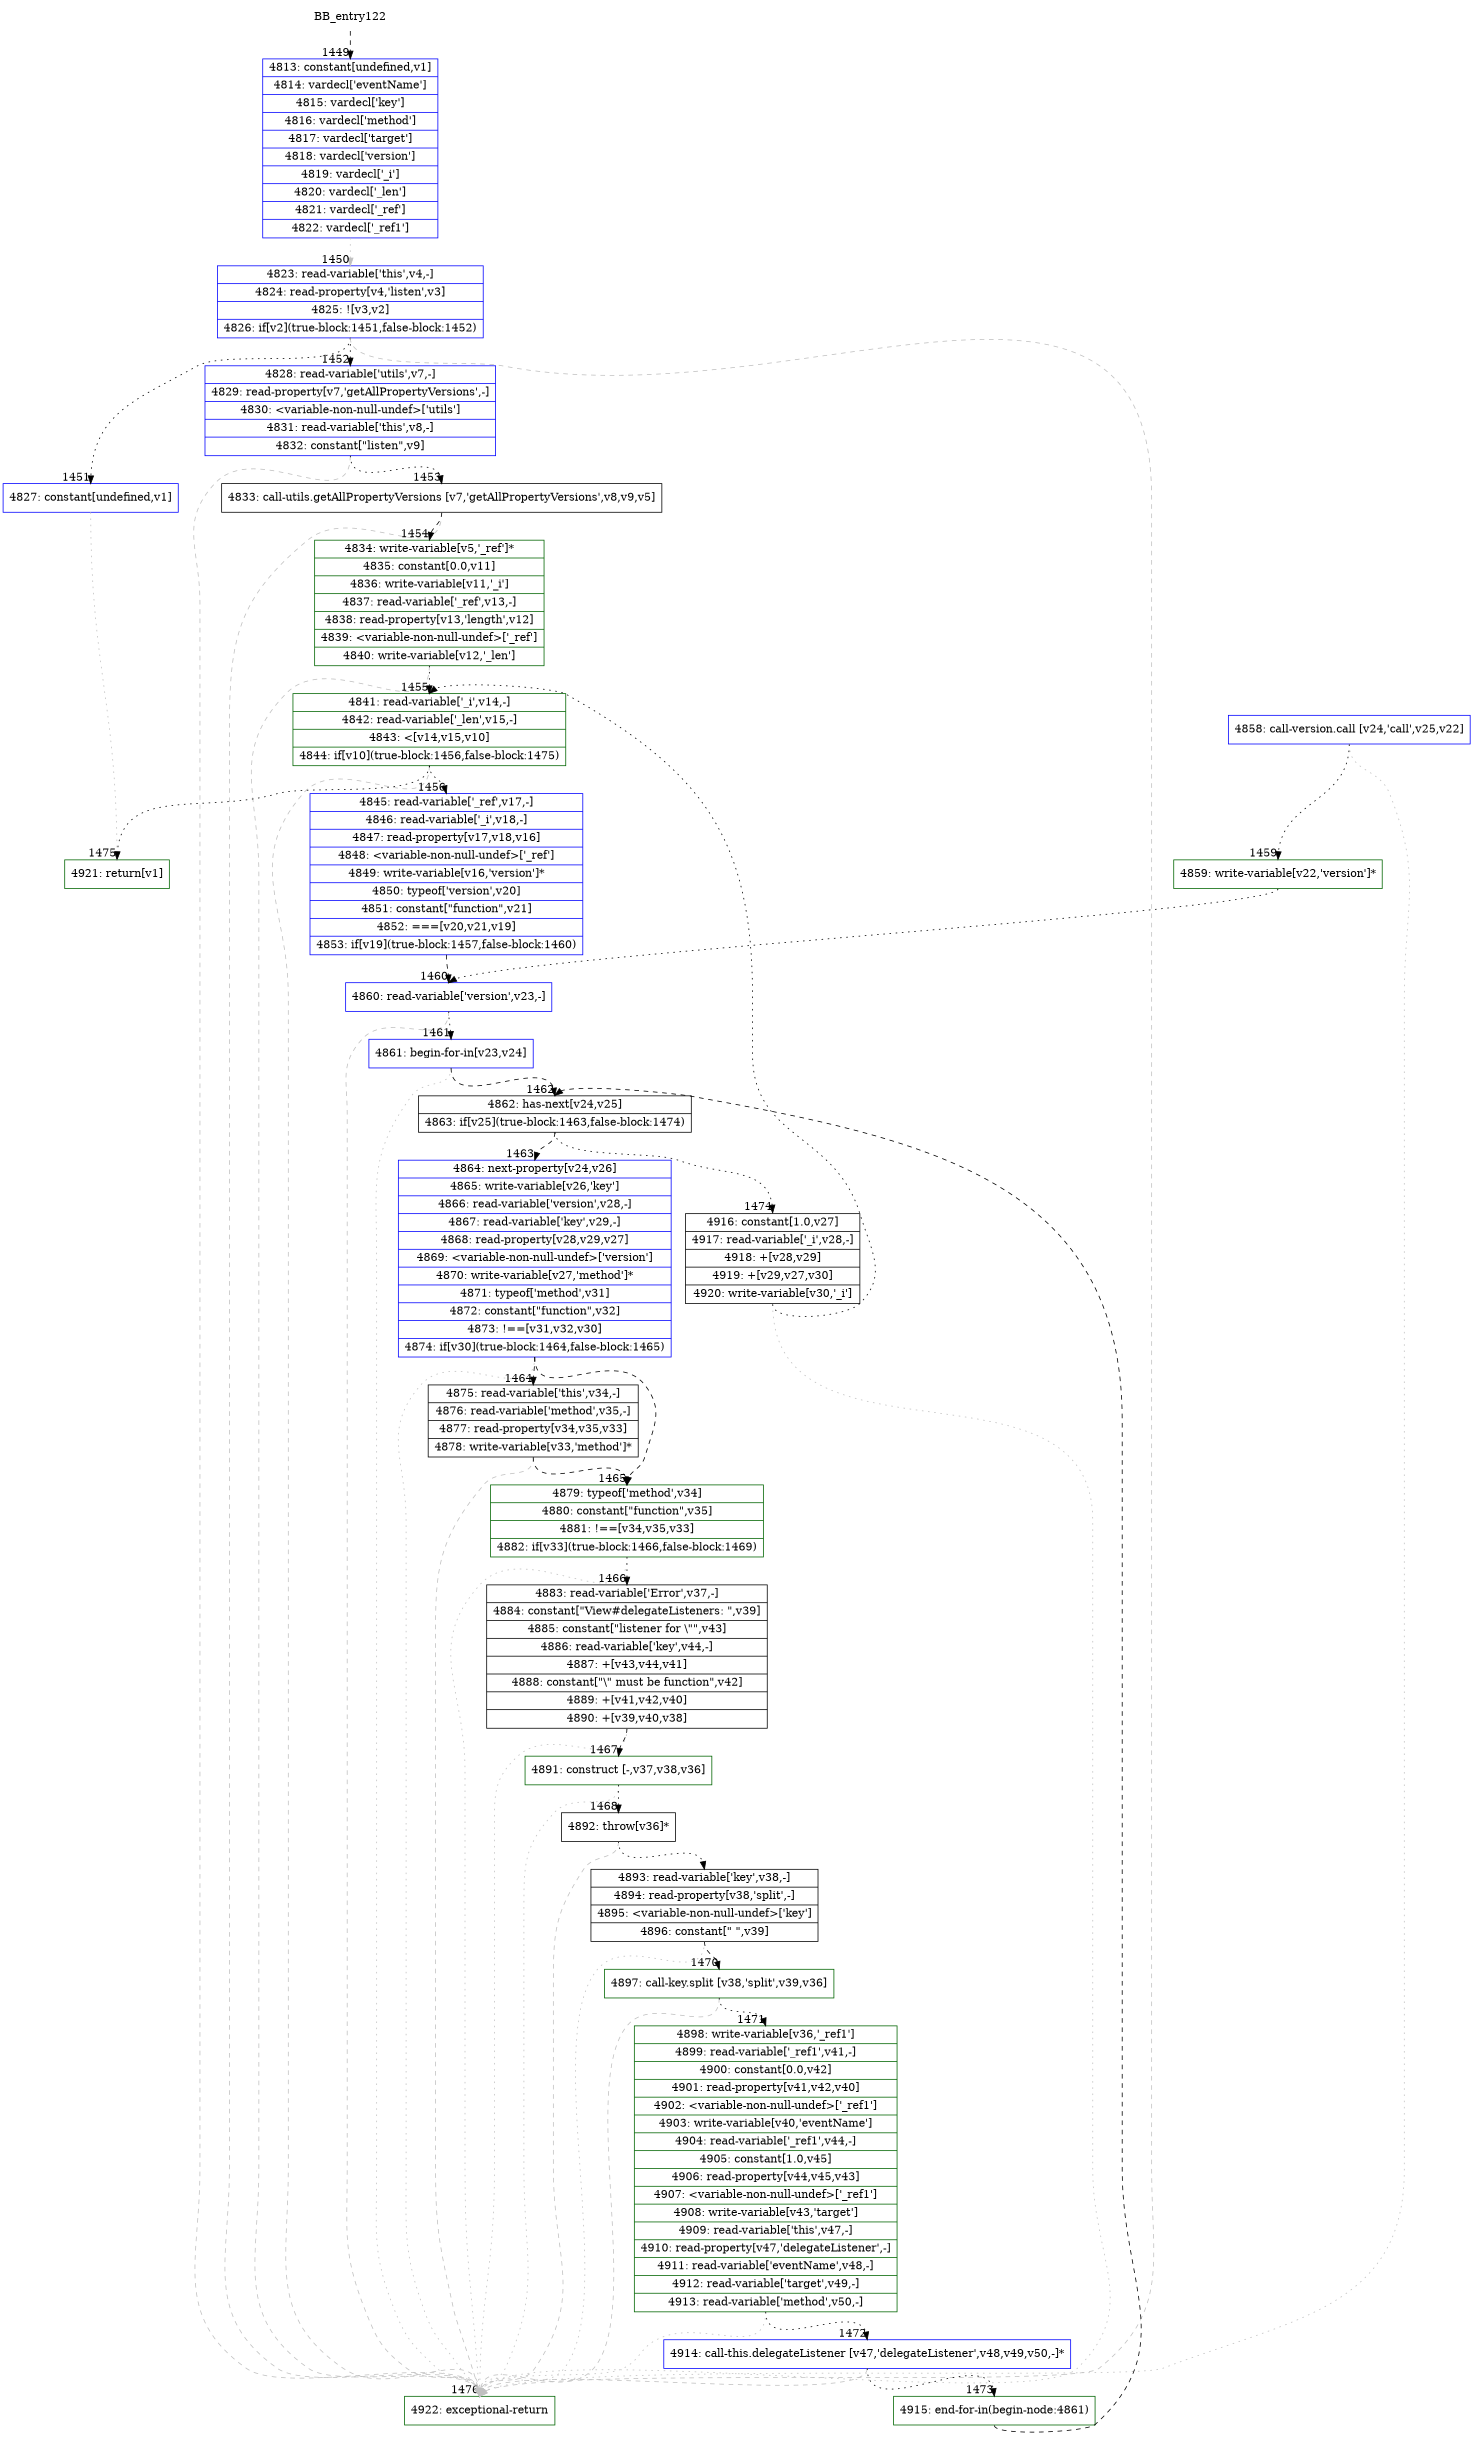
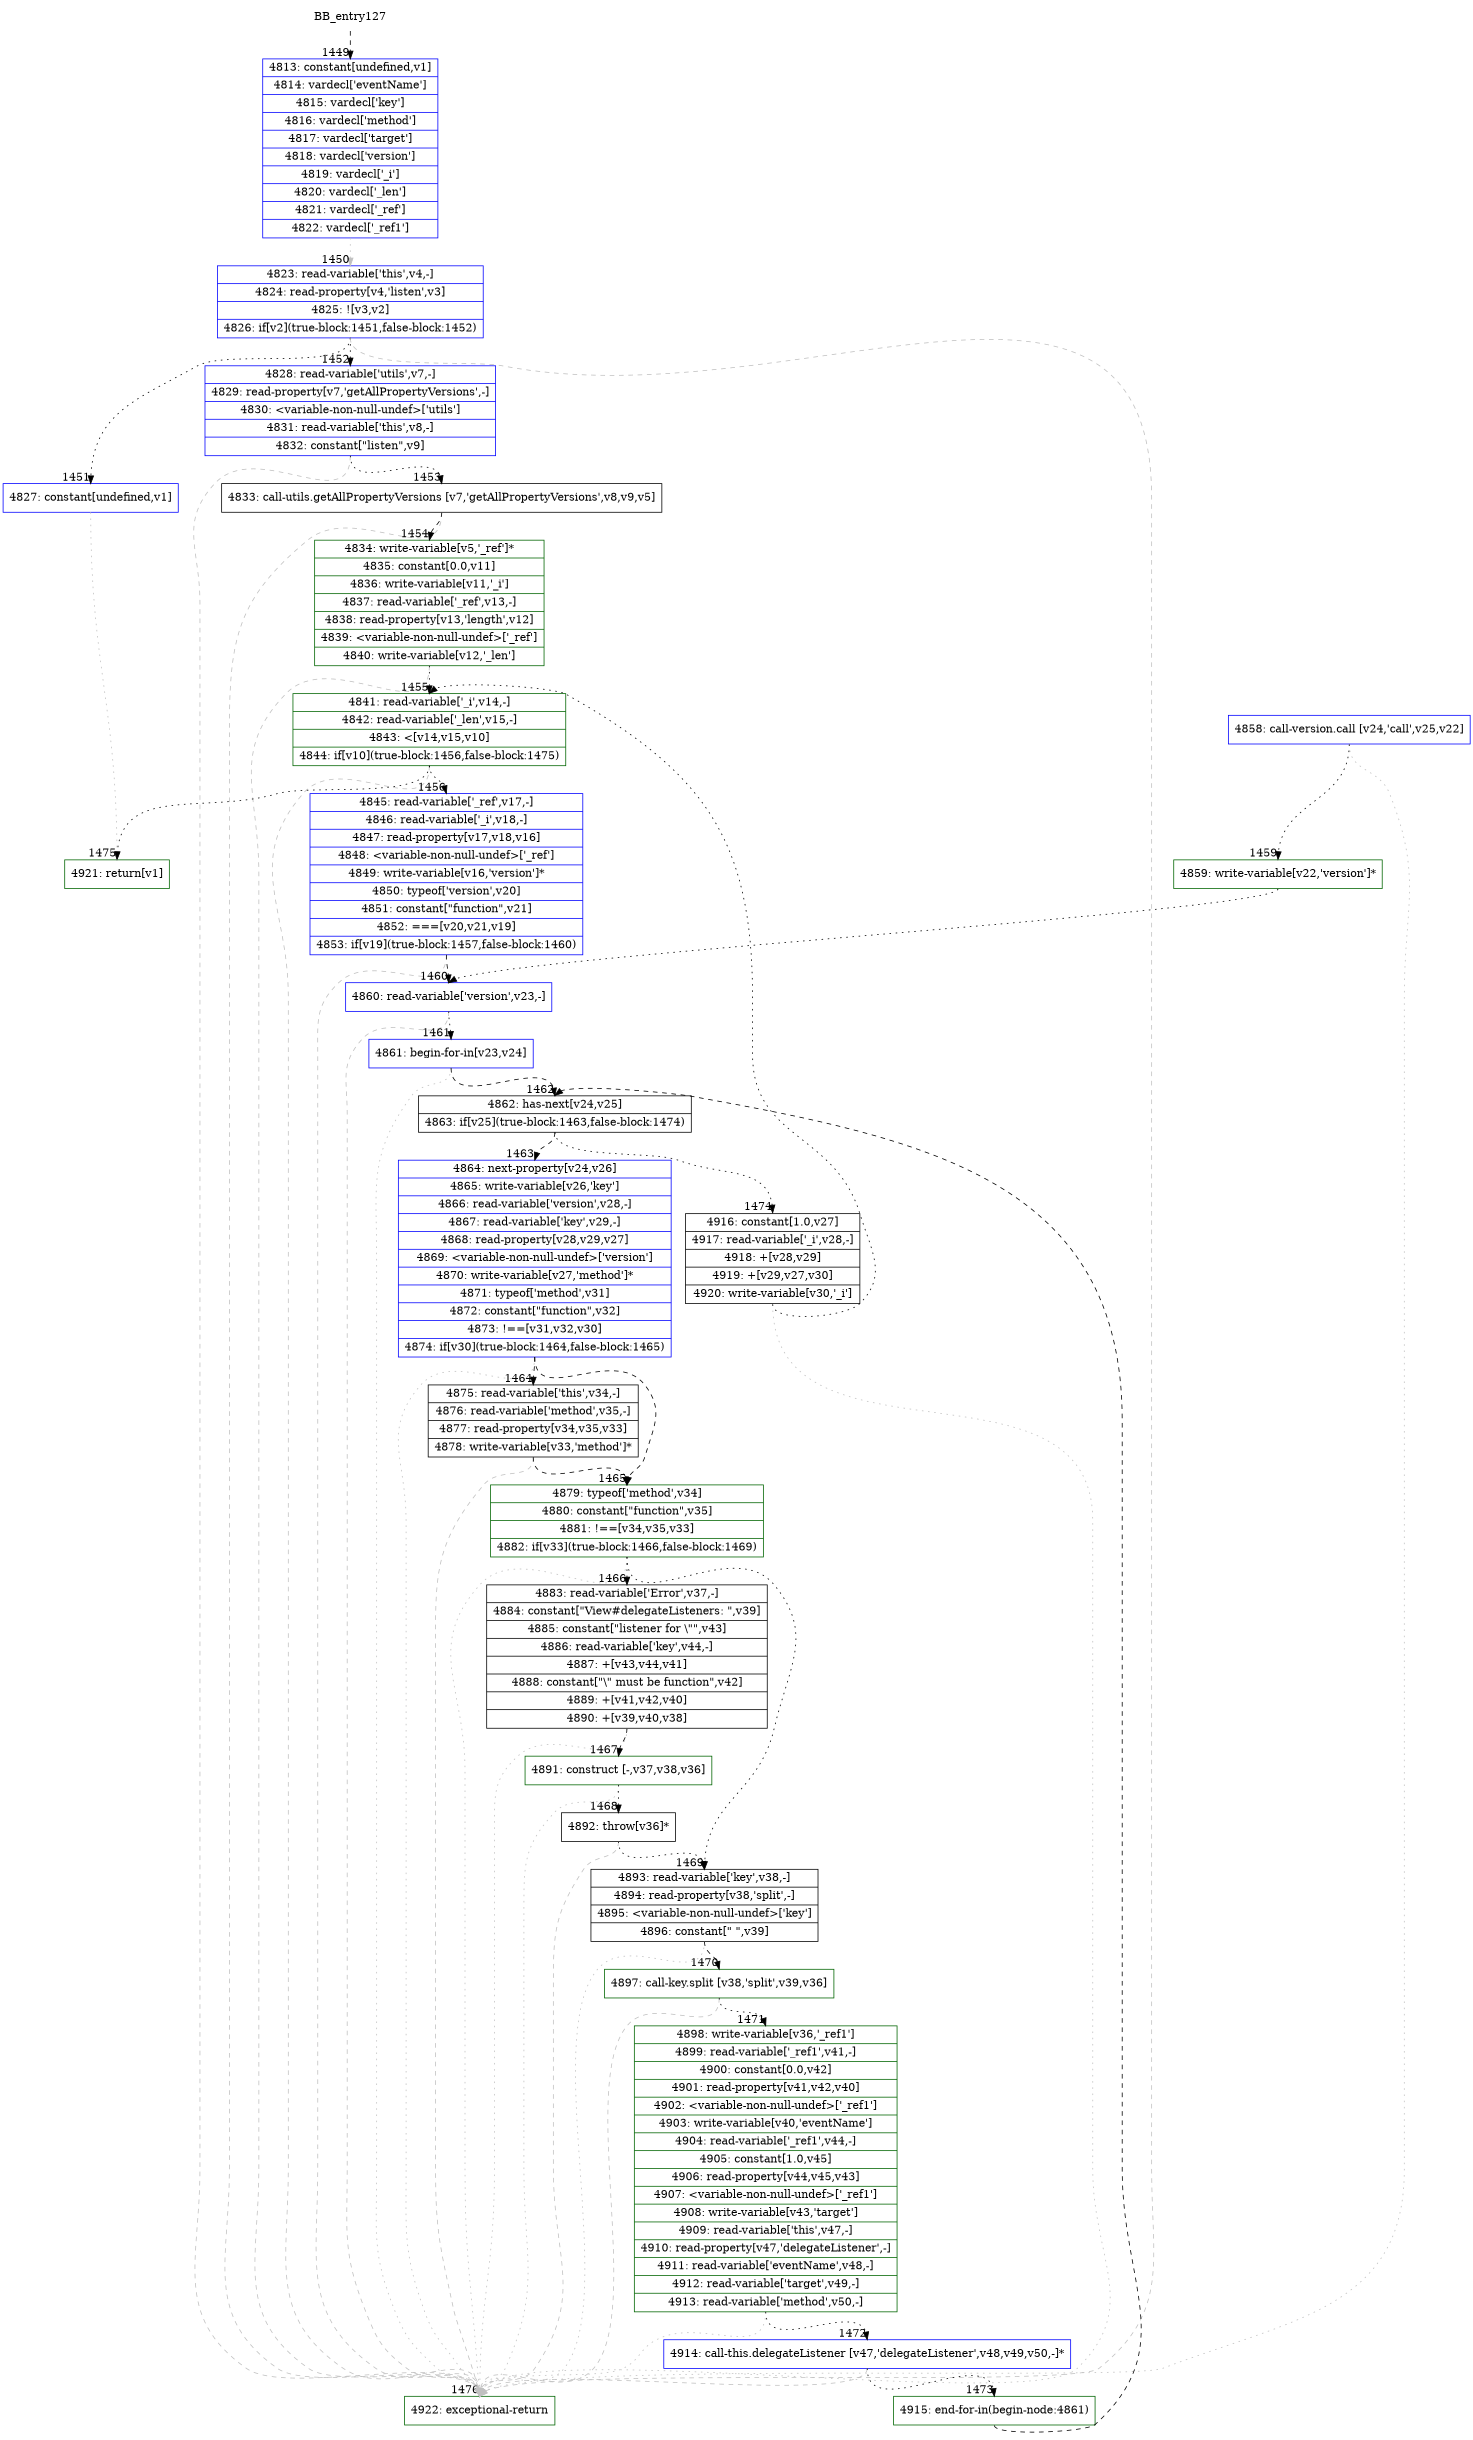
node "BB_entry122": label "BB_entry122" -> "BB_entry127"
edge "4879: typeof['method',v34]" -> "4893: read-variable['key',v38,-]": added
edge "4845: read-variable['_ref',v17,-]" -> "4922: exceptional-return": added
